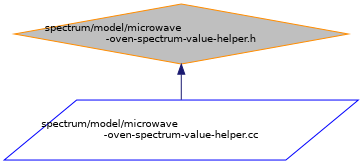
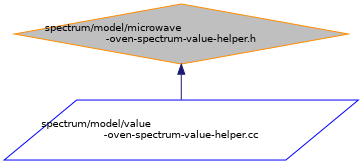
node "spectrum/model/microwave -oven-spectrum-value-helper.cc": label "spectrum/model/microwave -oven-spectrum-value-helper.cc" -> "spectrum/model/value -oven-spectrum-value-helper.cc"
